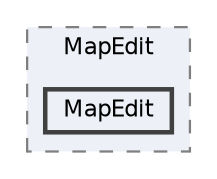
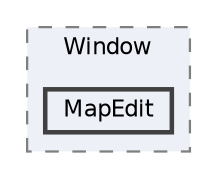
cluster "MapEdit": label "MapEdit" -> "Window"
